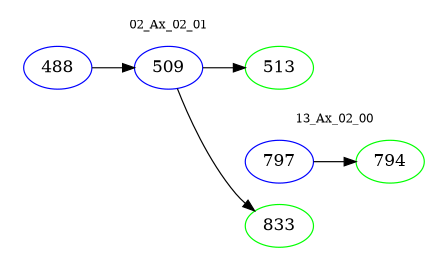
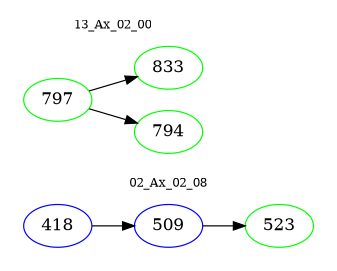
cluster "02_Ax_02_01": label "02_Ax_02_01" -> "02_Ax_02_08"
node "488": label "488" -> "418"
node "513": label "513" -> "523"
edge "509" -> "833": now "797" -> "833"
node "797": color blue -> green
